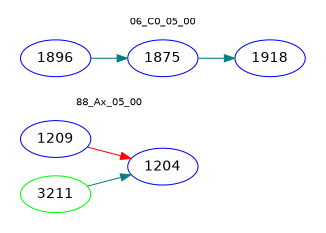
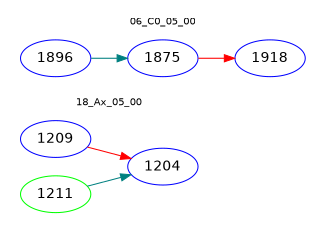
edge "1875" -> "1918": color teal -> red
cluster "88_Ax_05_00": label "88_Ax_05_00" -> "18_Ax_05_00"
node "3211": label "3211" -> "1211"
